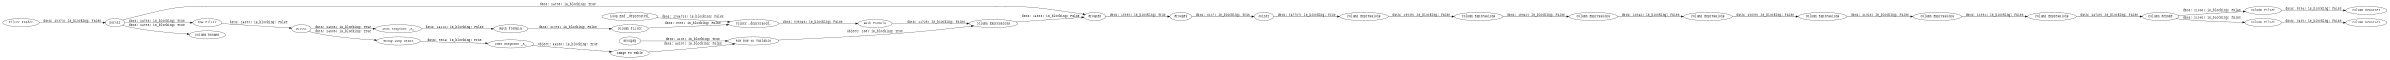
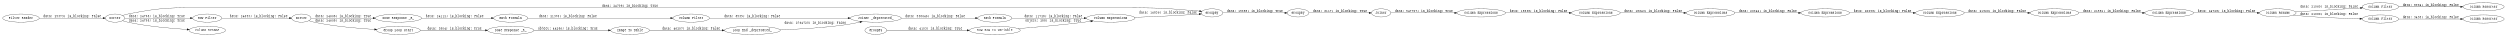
edge "Image To Table" -> "Row Row to Variable": now "Image To Table" -> "Loop End _deprecated_"
